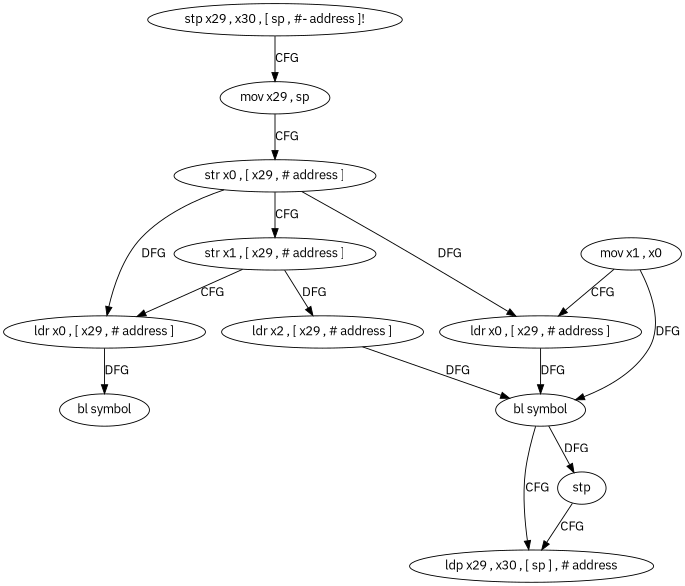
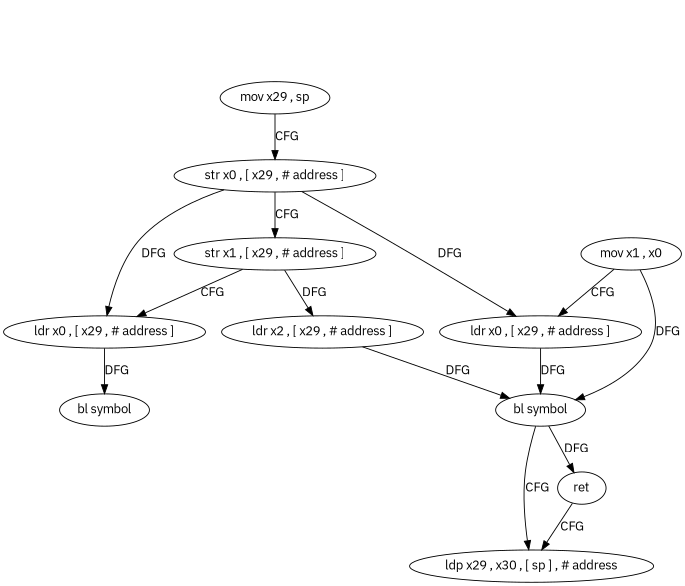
node "stp x29 , x30 , [ sp , #- address ]!": removed
node "stp": label "stp" -> "ret"
